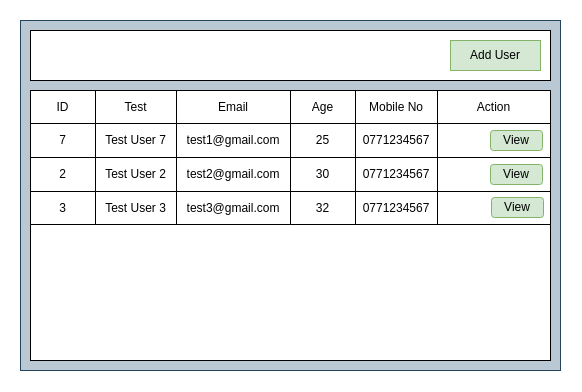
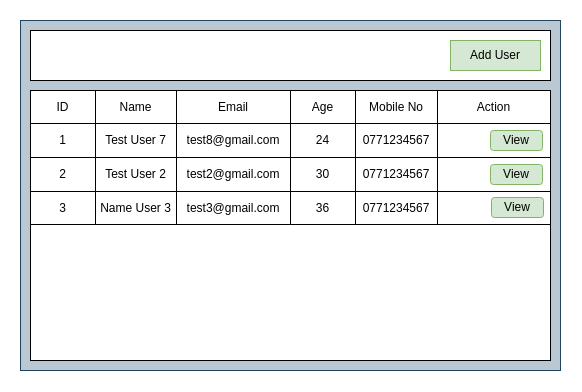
node "Test": label "Test" -> "Name"
node "7": label "7" -> "1"
node "test1@gmail.com": label "test1@gmail.com" -> "test8@gmail.com"
node "25": label "25" -> "24"
node "Test User 3": label "Test User 3" -> "Name User 3"
node "32": label "32" -> "36"
